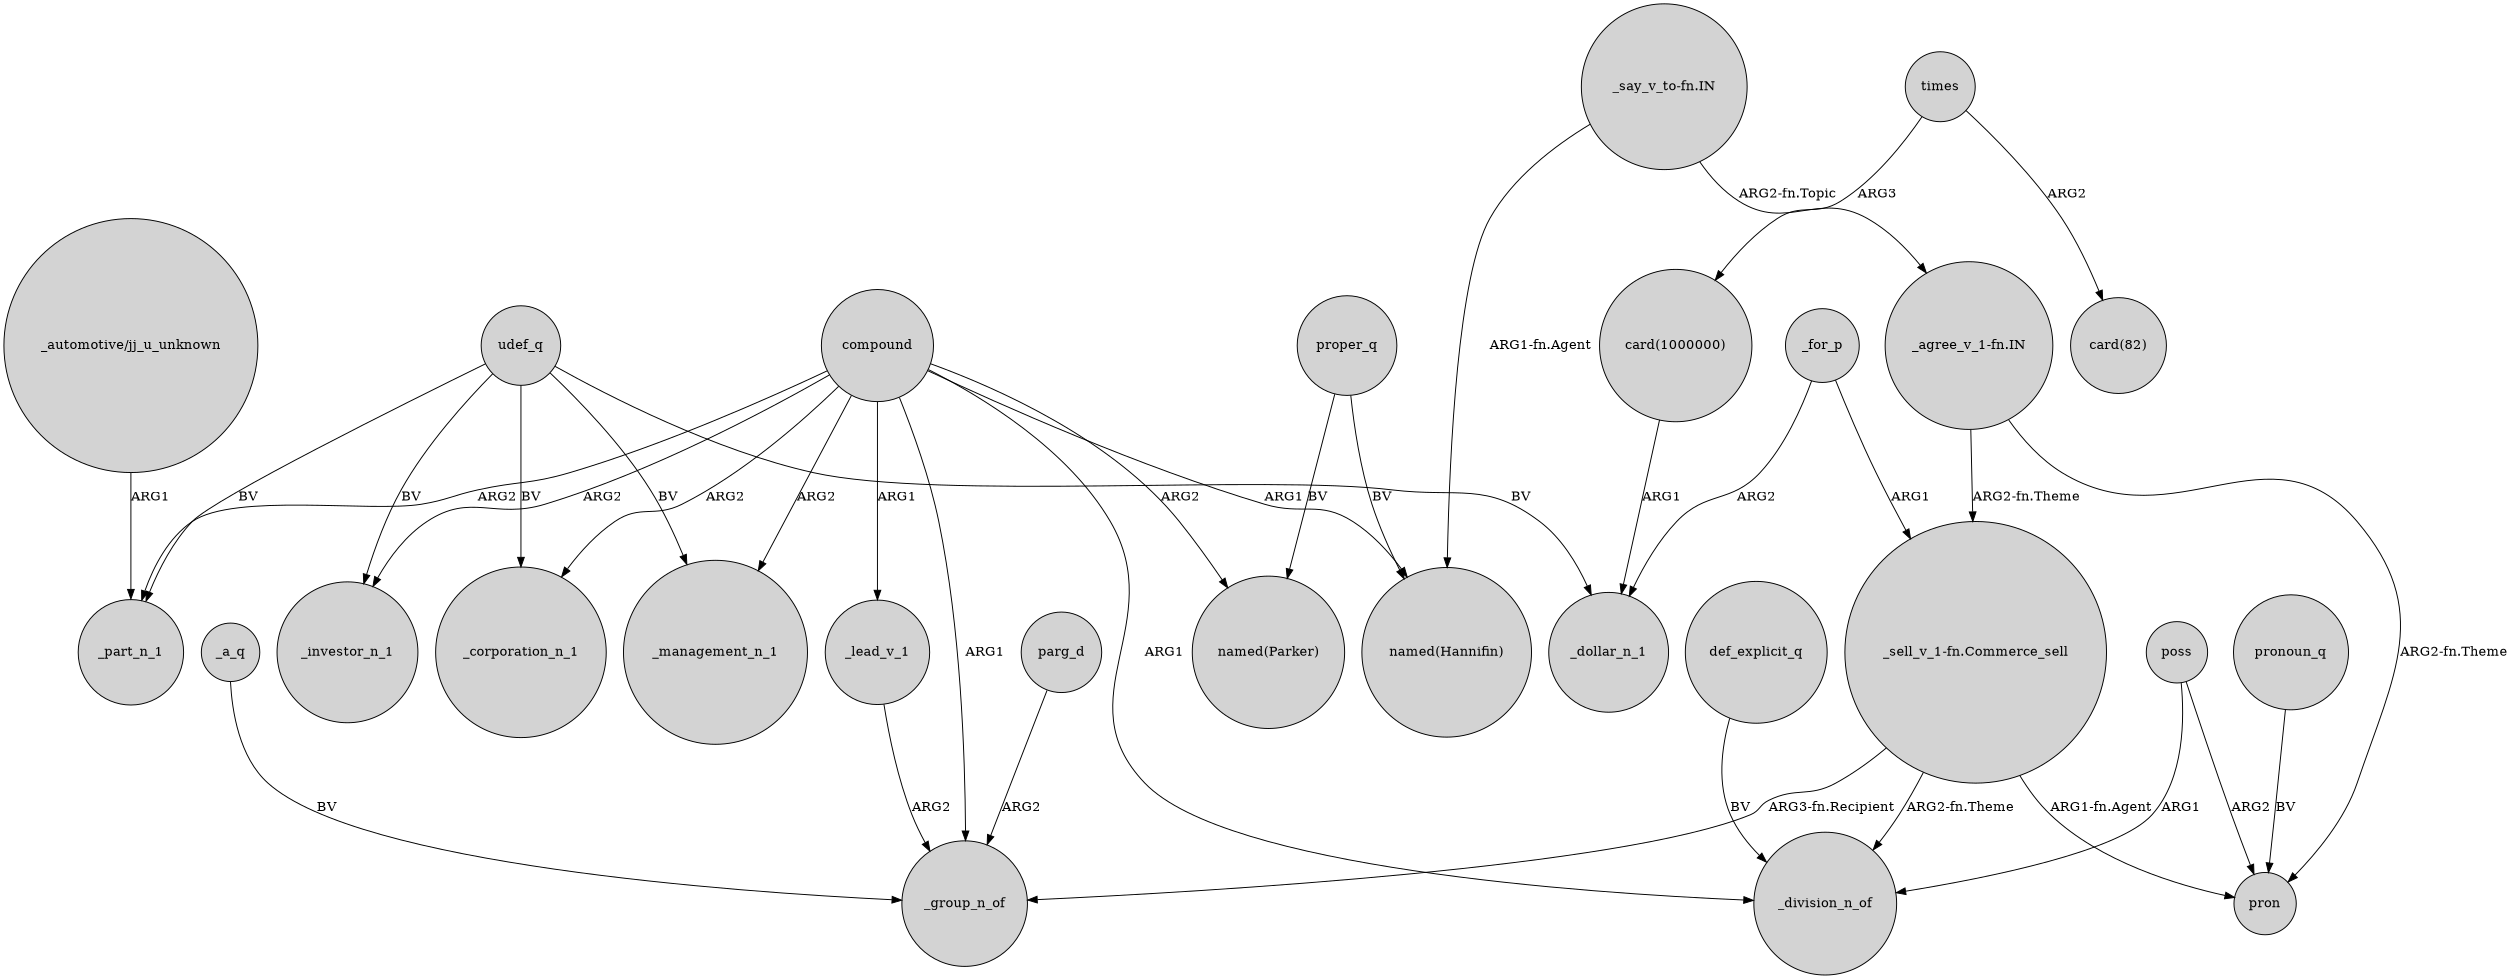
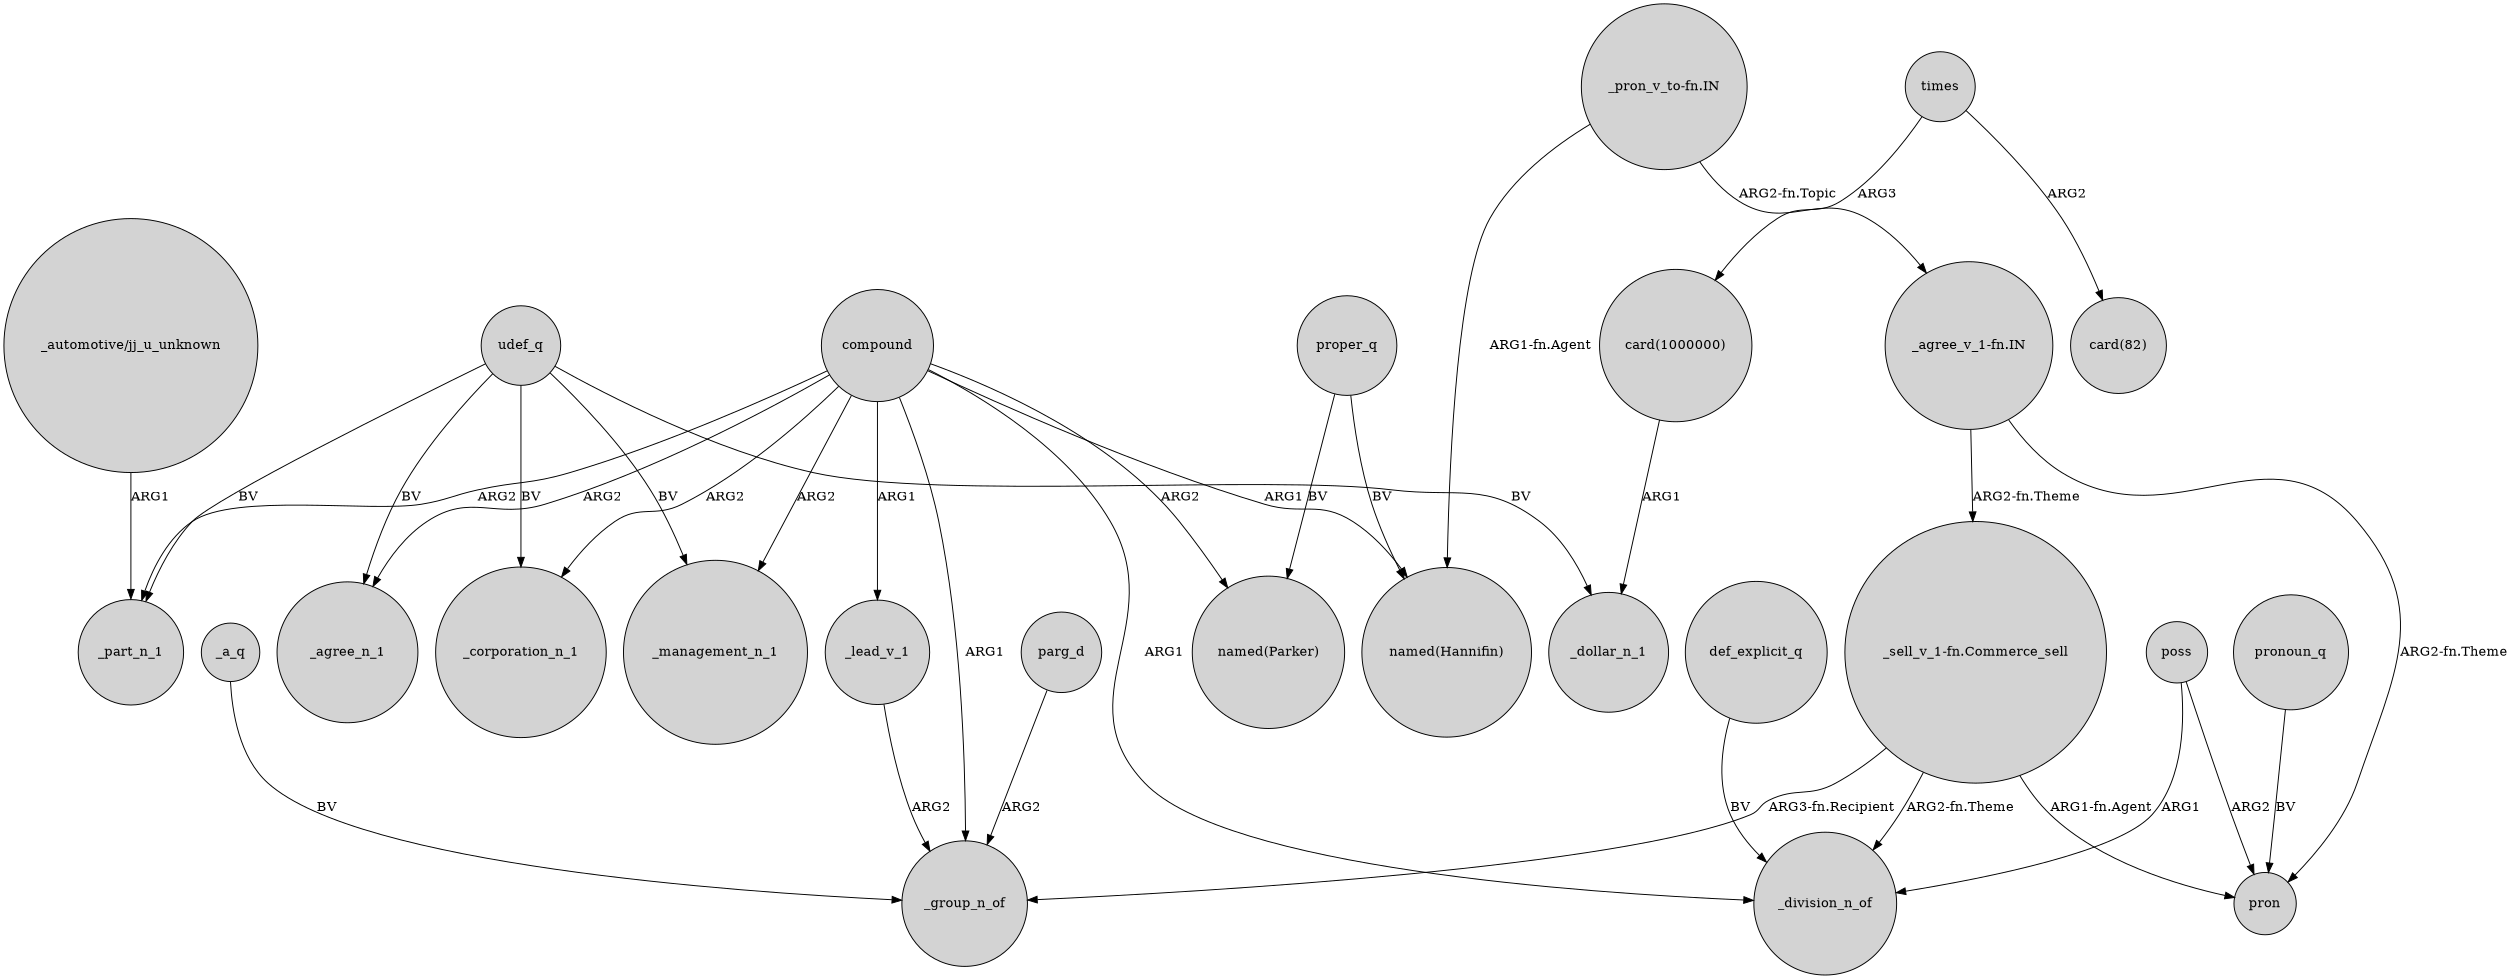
node "_say_v_to-fn.IN": label "_say_v_to-fn.IN" -> "_pron_v_to-fn.IN"
node "_for_p": removed
node "_investor_n_1": label "_investor_n_1" -> "_agree_n_1"
